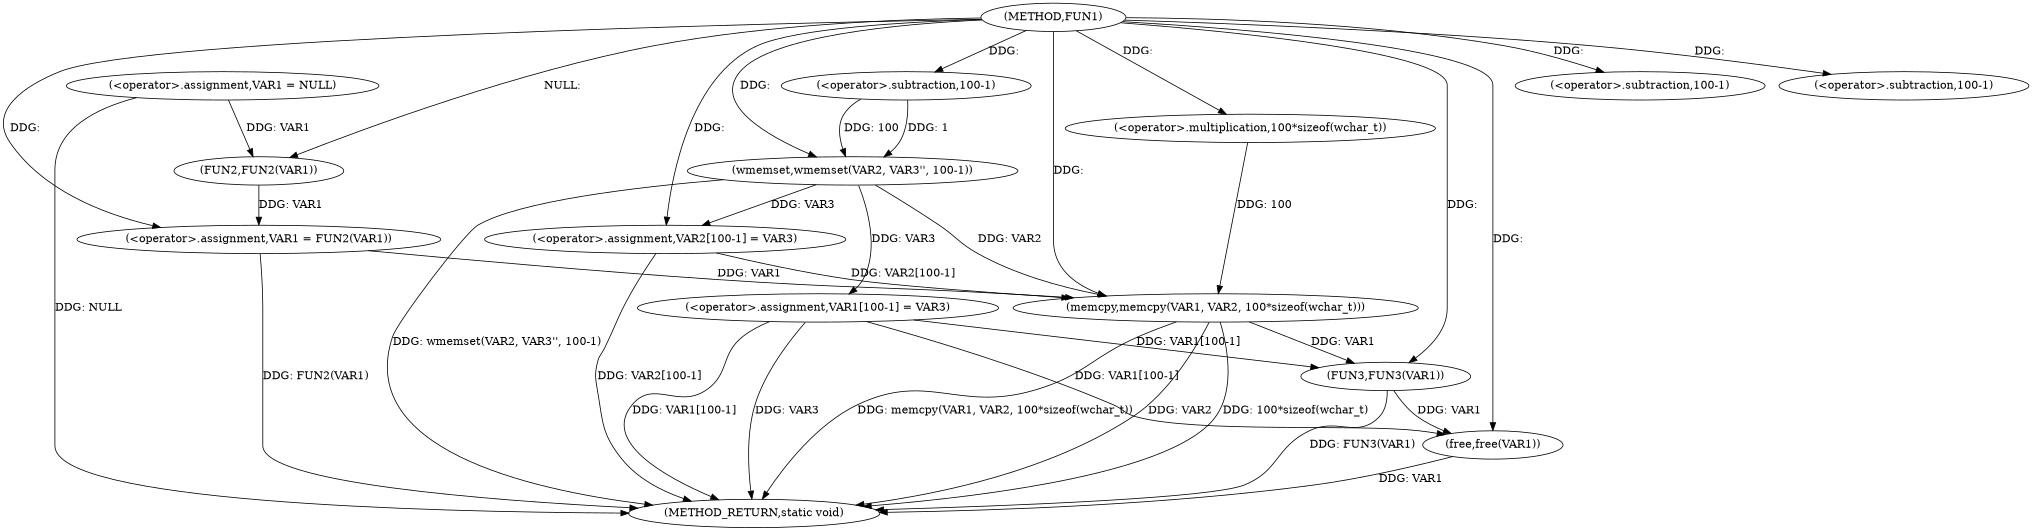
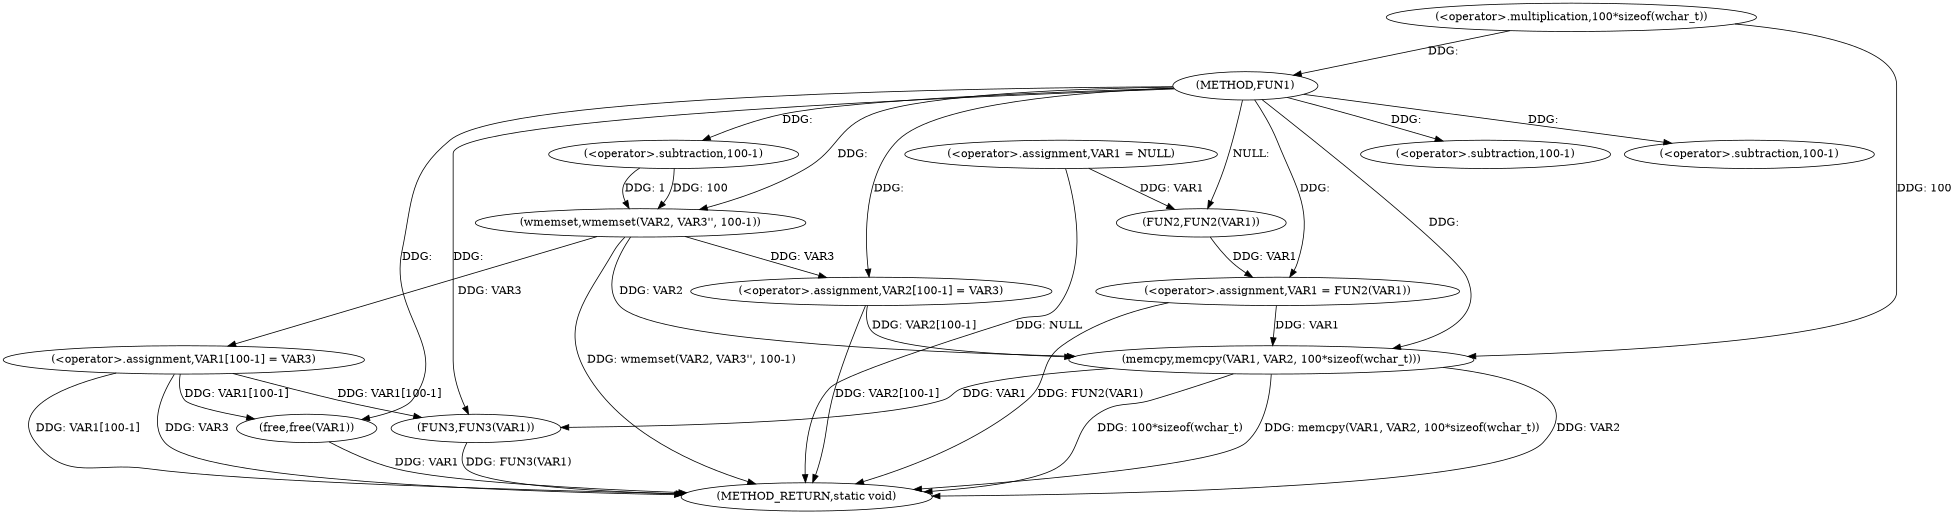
edge "(METHOD,FUN1)" -> "(<operator>.multiplication,100*sizeof(wchar_t))": reversed
edge "(FUN3,FUN3(VAR1))" -> "(free,free(VAR1))": removed, label "DDG: VAR1"
